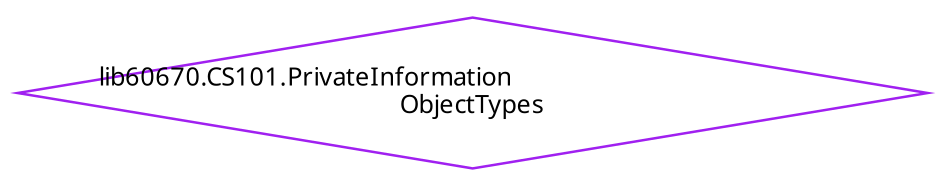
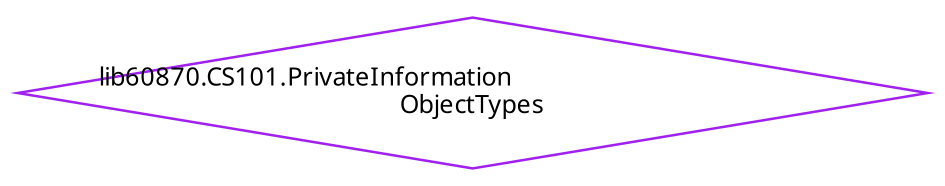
node "lib60670.CS101.PrivateInformation ObjectTypes": label "lib60670.CS101.PrivateInformation ObjectTypes" -> "lib60870.CS101.PrivateInformation ObjectTypes"
